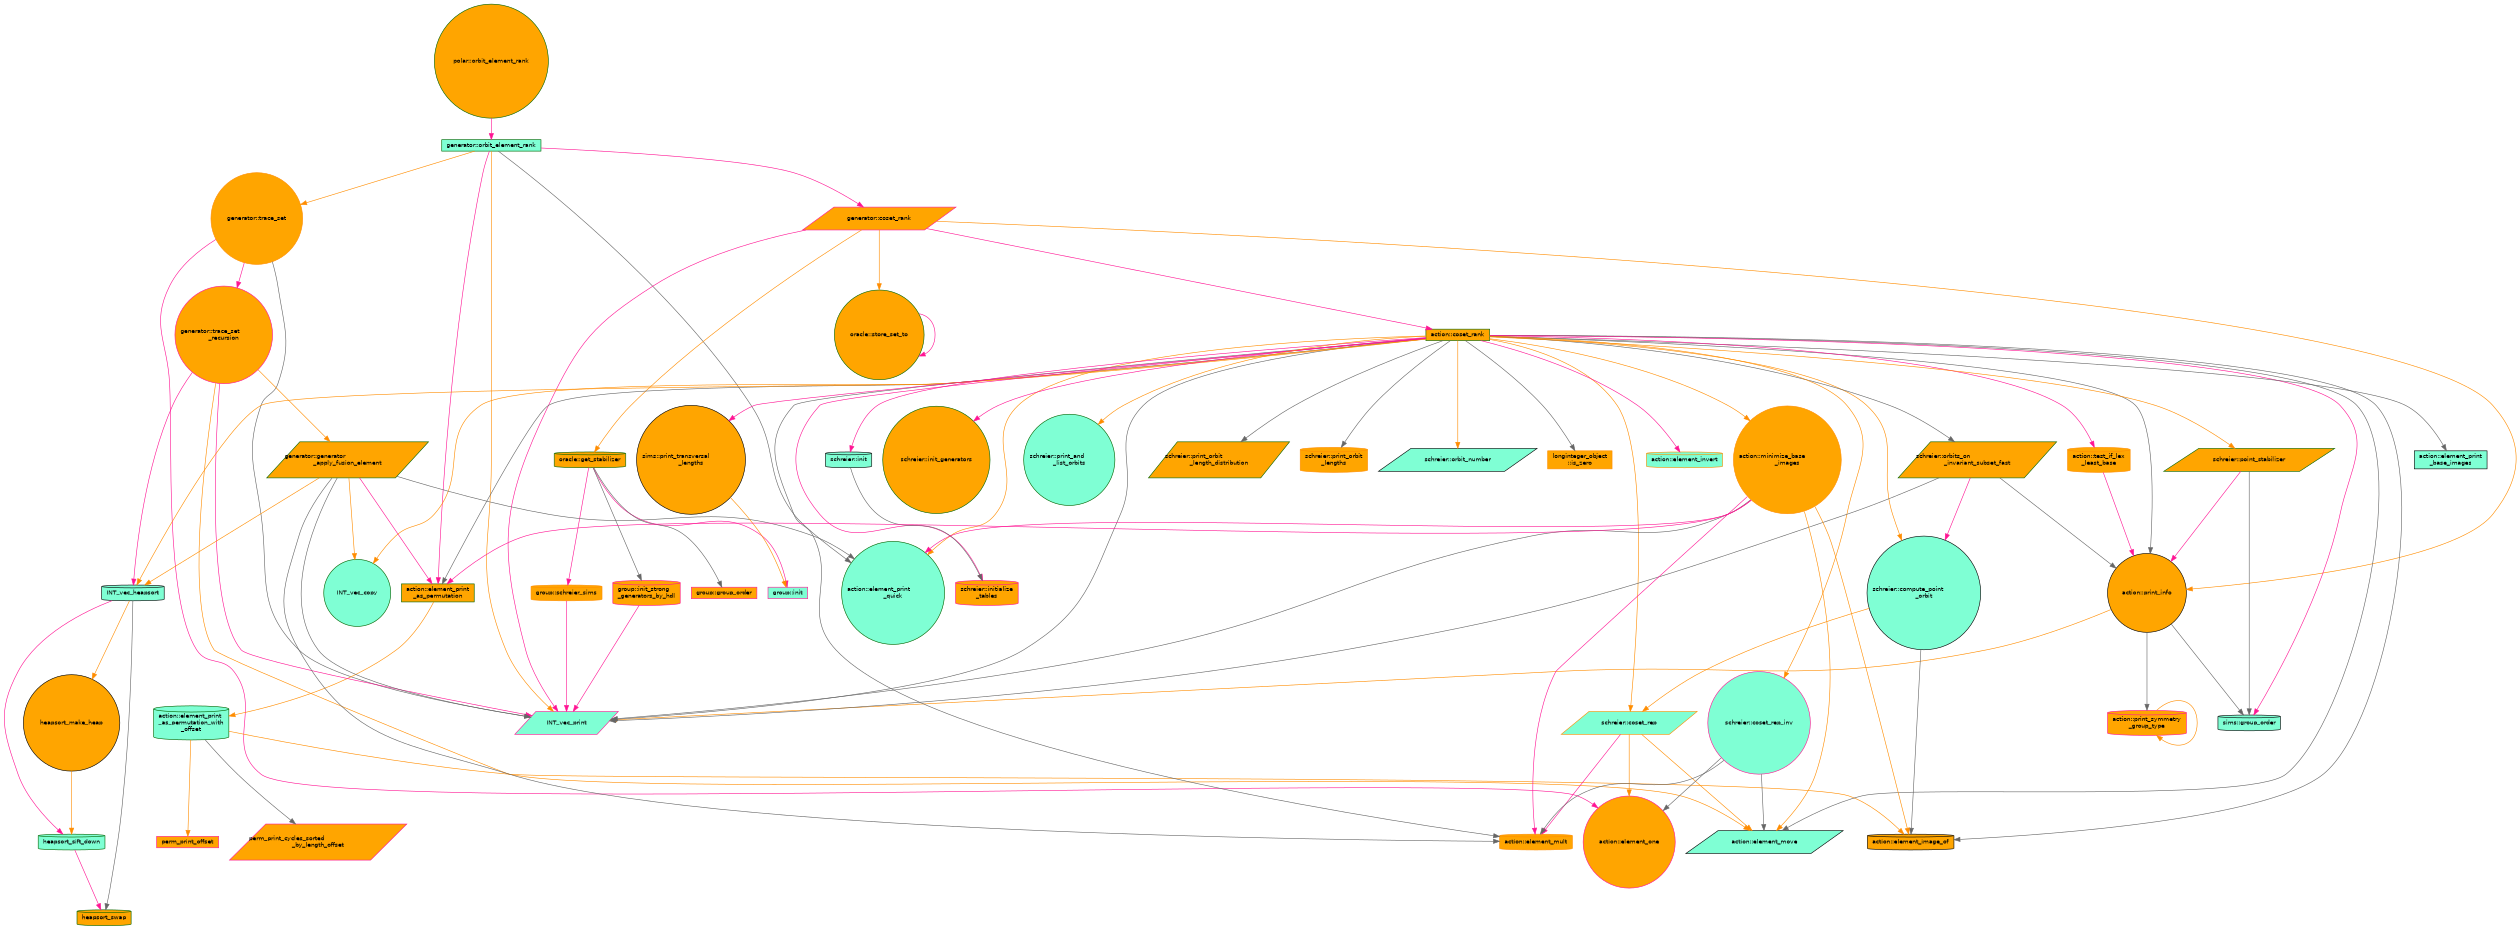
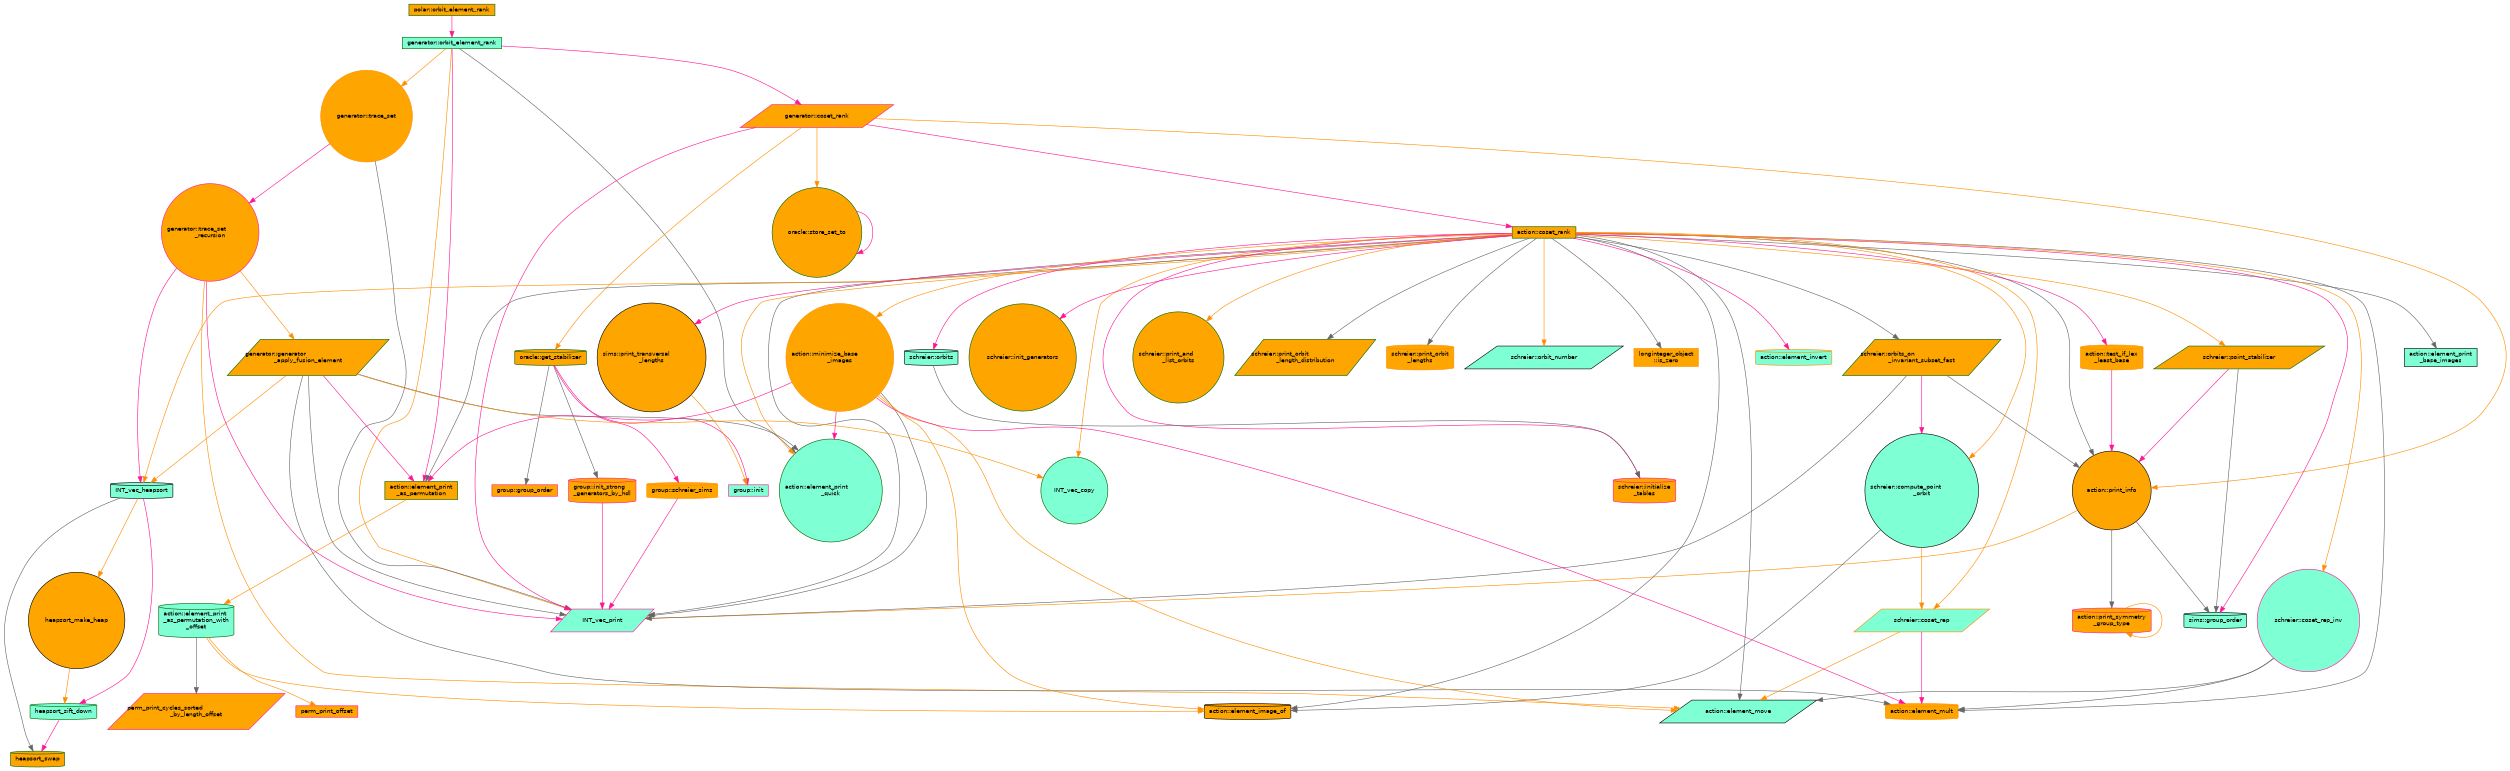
node "polar::orbit_element_rank": shape circle -> box
node "schreier::init": label "schreier::init" -> "schreier::orbits"
node "schreier::print_and _list_orbits": fillcolor aquamarine -> orange
node "action::element_one": removed
